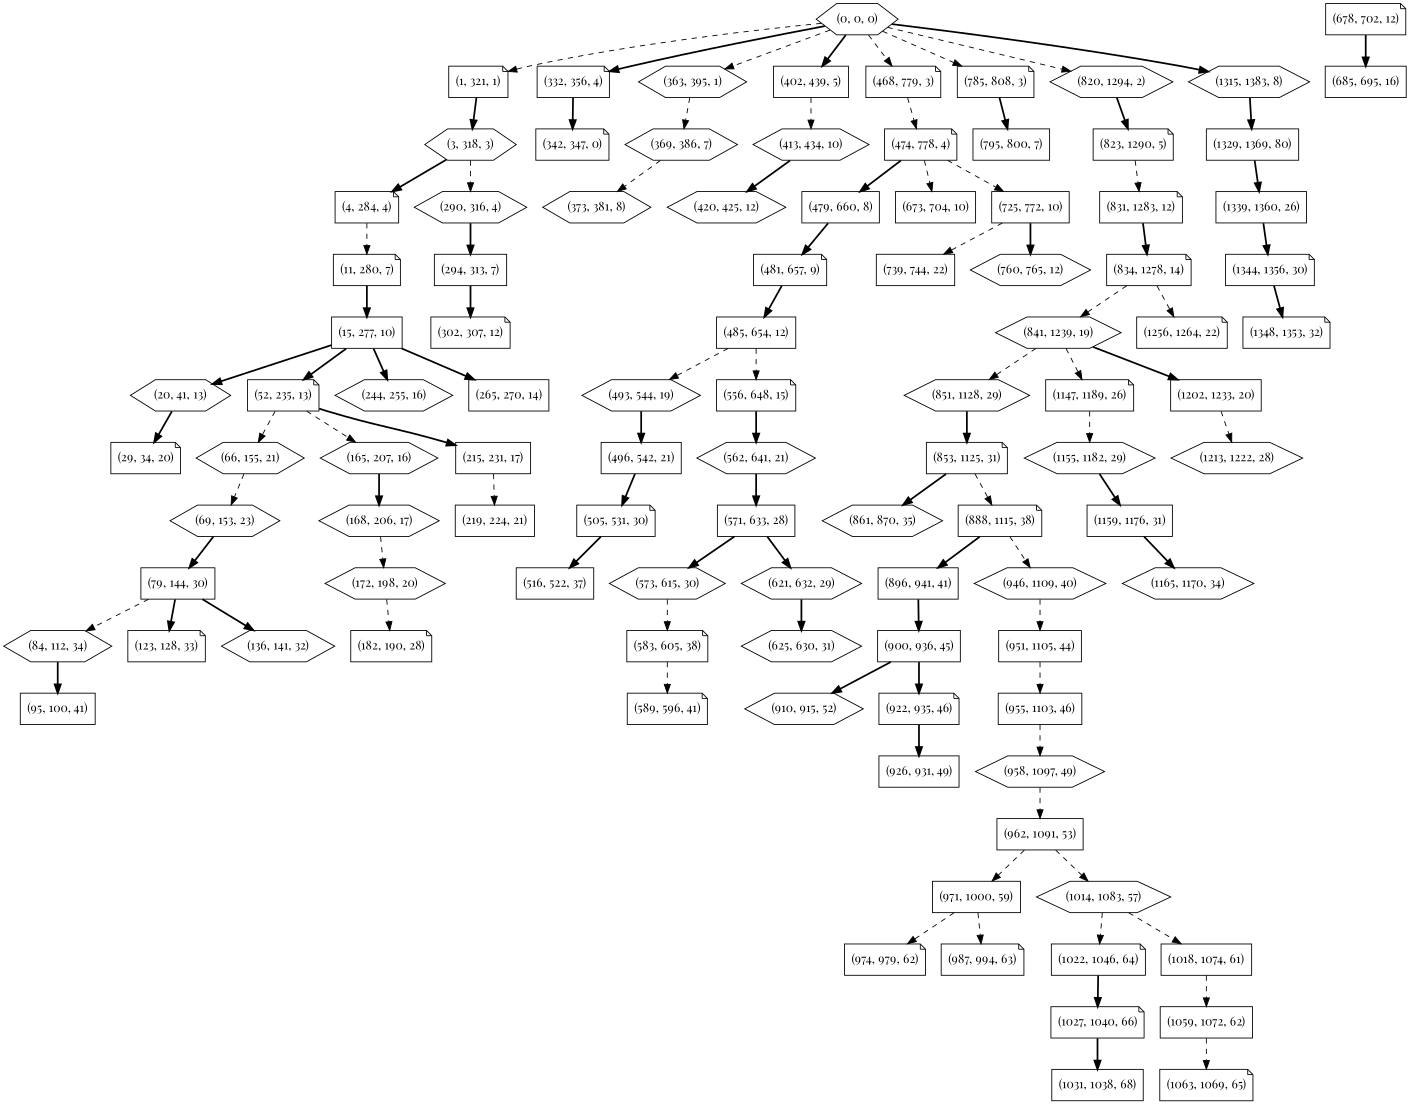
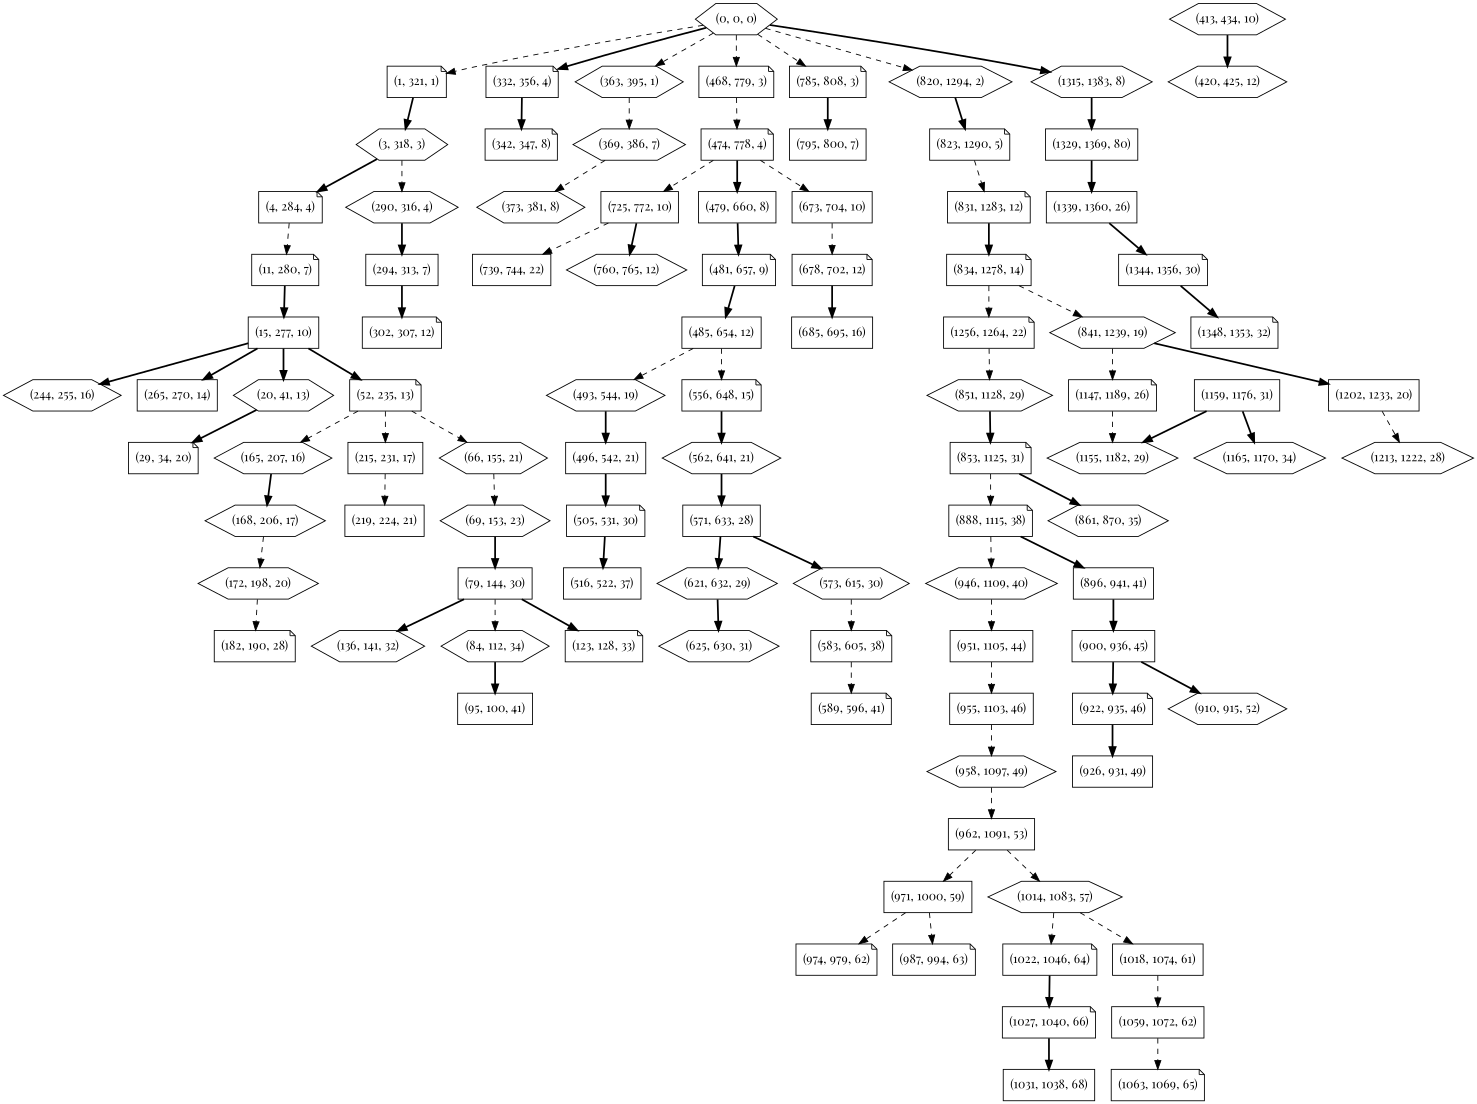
node "(402, 439, 5)": removed
node "(342, 347, 0)": label "(342, 347, 0)" -> "(342, 347, 8)"
edge "(673, 704, 10)" -> "(678, 702, 12)": added
edge "(841, 1239, 19)" -> "(851, 1128, 29)": now "(1256, 1264, 22)" -> "(851, 1128, 29)"
edge "(52, 235, 13)" -> "(215, 231, 17)": style bold -> dashed
edge "(1155, 1182, 29)" -> "(1159, 1176, 31)": reversed
